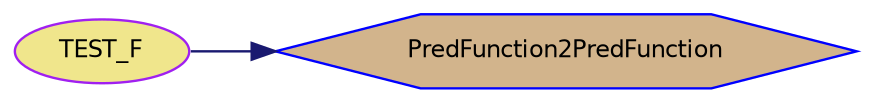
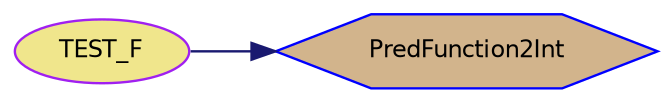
node "PredFunction2PredFunction": label "PredFunction2PredFunction" -> "PredFunction2Int"
